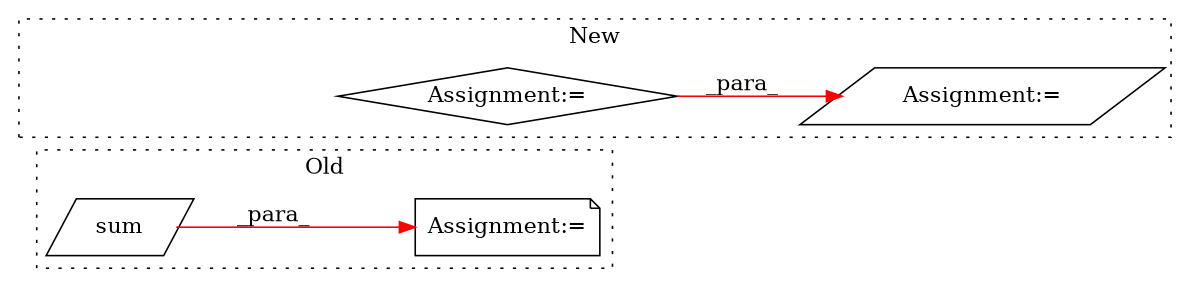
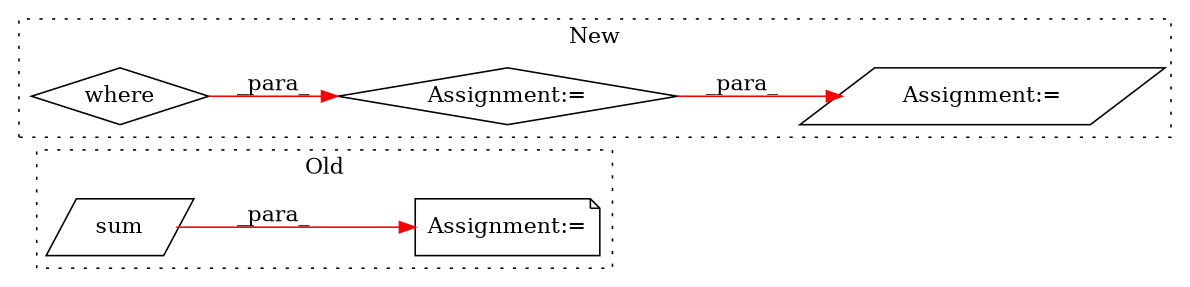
node "where": added
